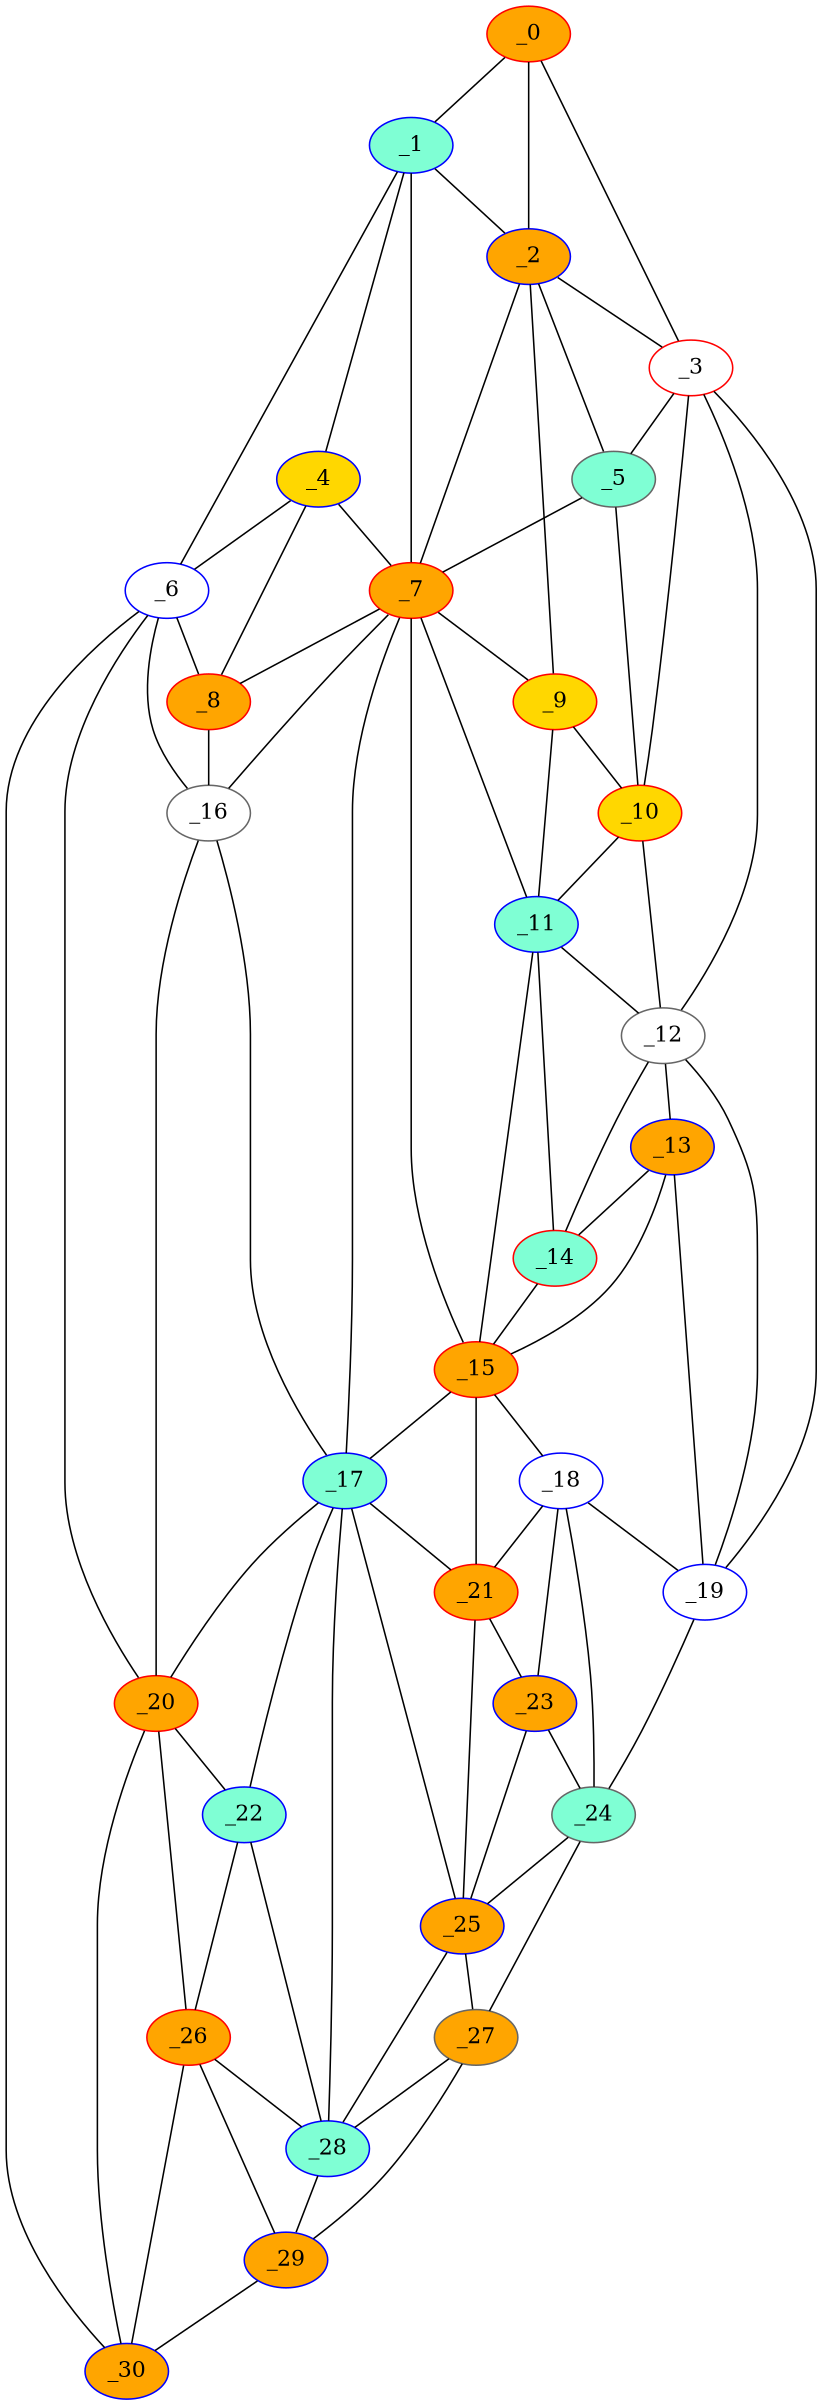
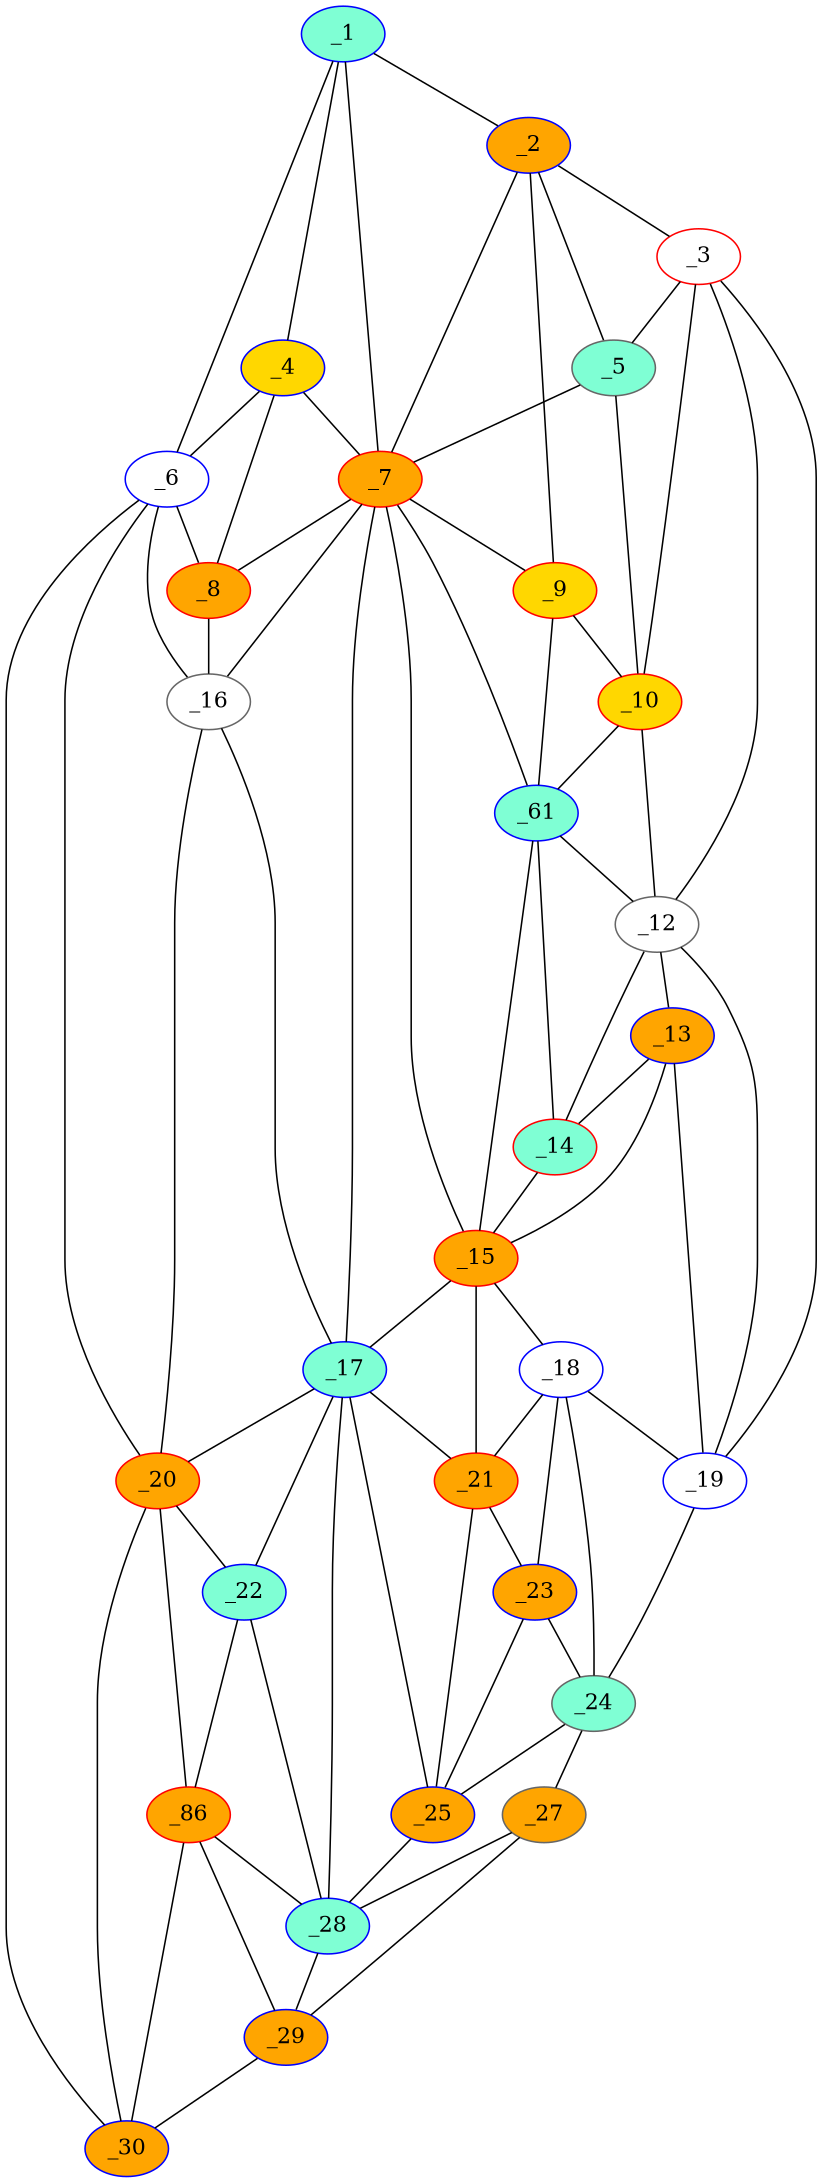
node "_0": removed
node "_11": label "_11" -> "_61"
edge "_25" -- "_27": removed
node "_26": label "_26" -> "_86"
